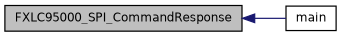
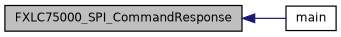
node "FXLC95000_SPI_CommandResponse": label "FXLC95000_SPI_CommandResponse" -> "FXLC75000_SPI_CommandResponse"
